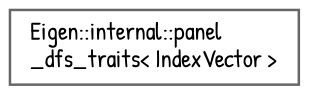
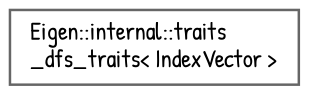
node "Eigen::internal::panel _dfs_traits< IndexVector >": label "Eigen::internal::panel _dfs_traits< IndexVector >" -> "Eigen::internal::traits _dfs_traits< IndexVector >"
